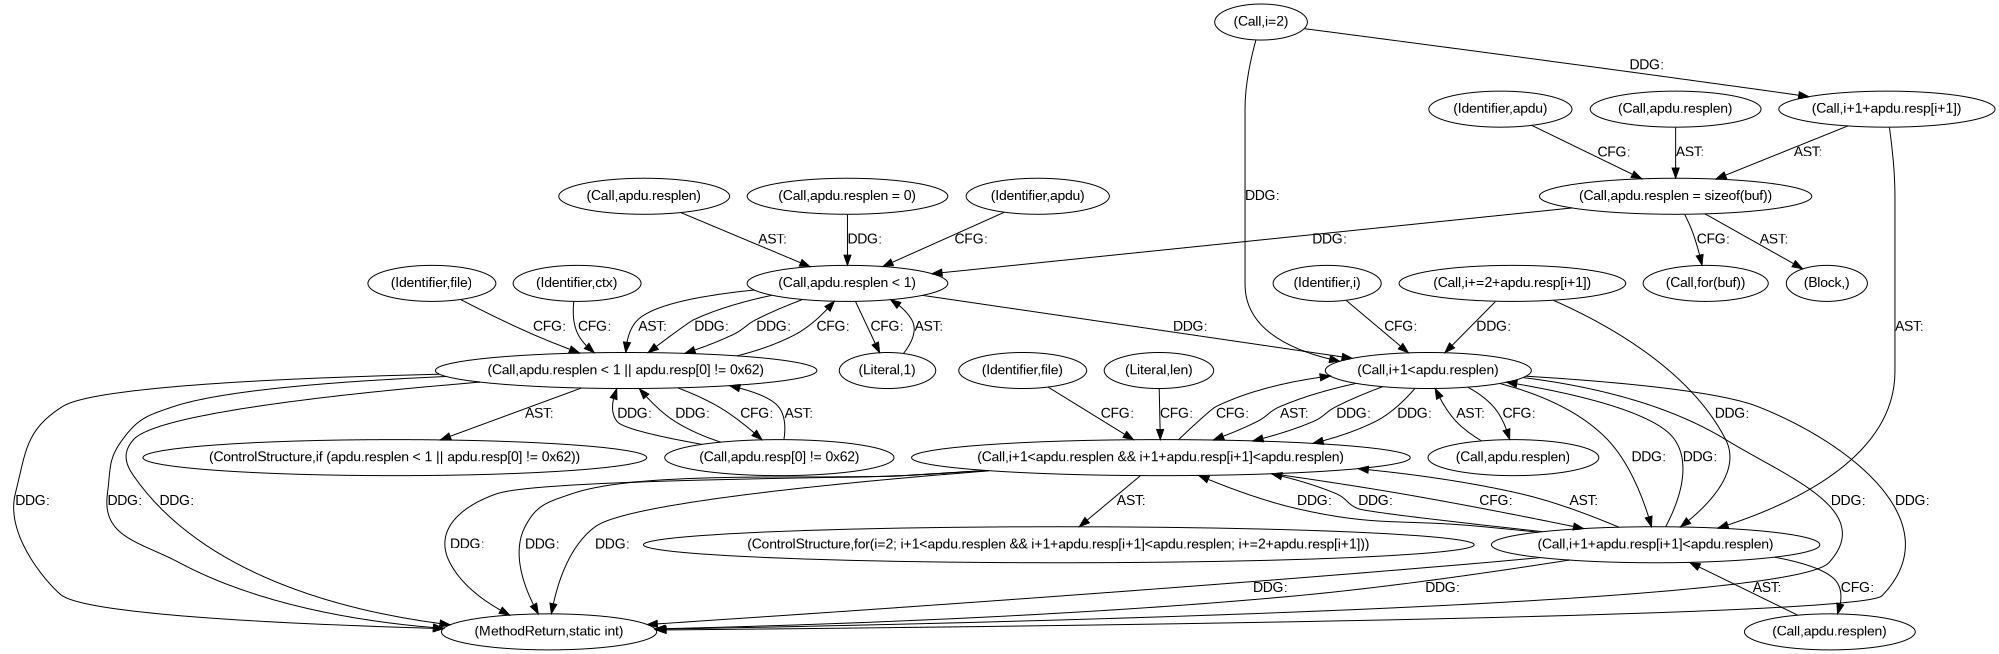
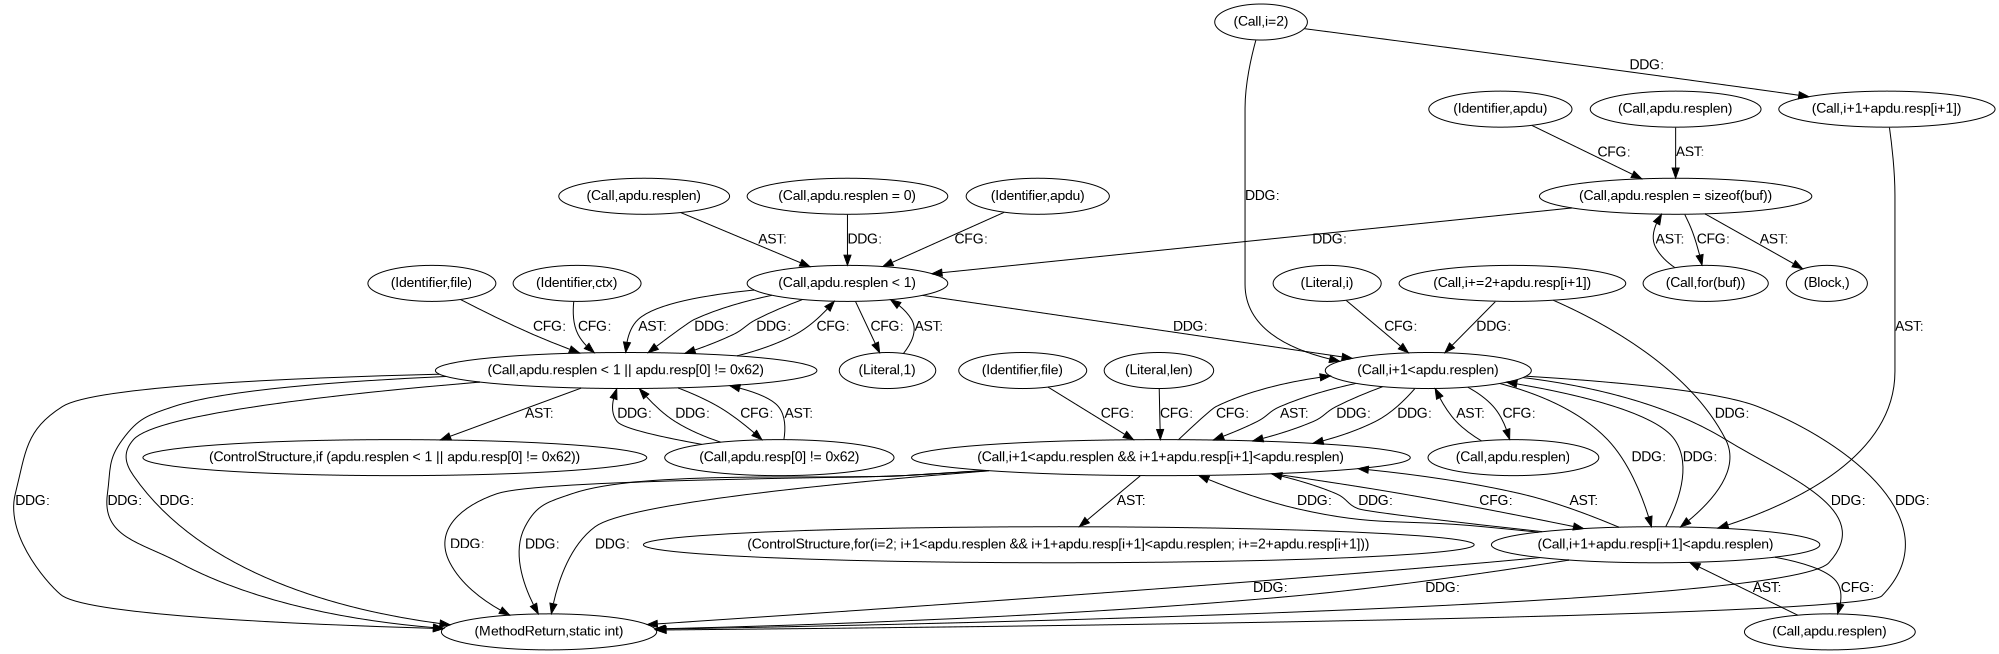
edge "(Call,i+1+apdu.resp[i+1])" -> "(Call,apdu.resplen = sizeof(buf))": now "(Call,for(buf))" -> "(Call,apdu.resplen = sizeof(buf))"
node "(Identifier,i)": label "(Identifier,i)" -> "(Literal,i)"
